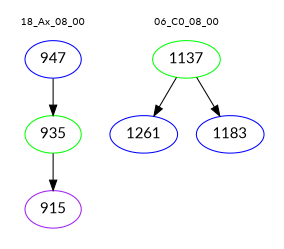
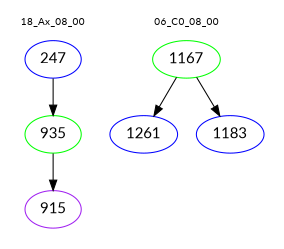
node "947": label "947" -> "247"
node "1137": label "1137" -> "1167"
